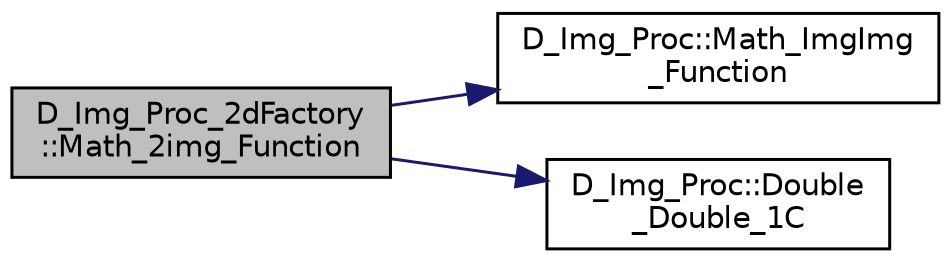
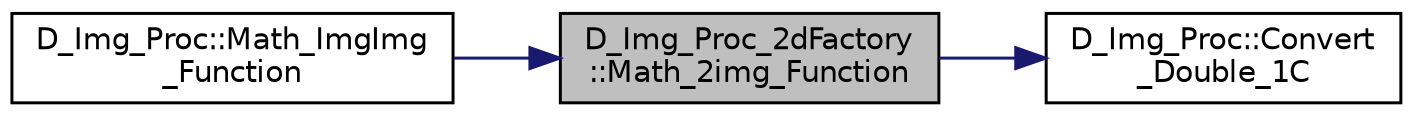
edge "D_Img_Proc_2dFactory ::Math_2img_Function" -> "D_Img_Proc::Math_ImgImg _Function": reversed
node "D_Img_Proc::Double _Double_1C": label "D_Img_Proc::Double _Double_1C" -> "D_Img_Proc::Convert _Double_1C"
